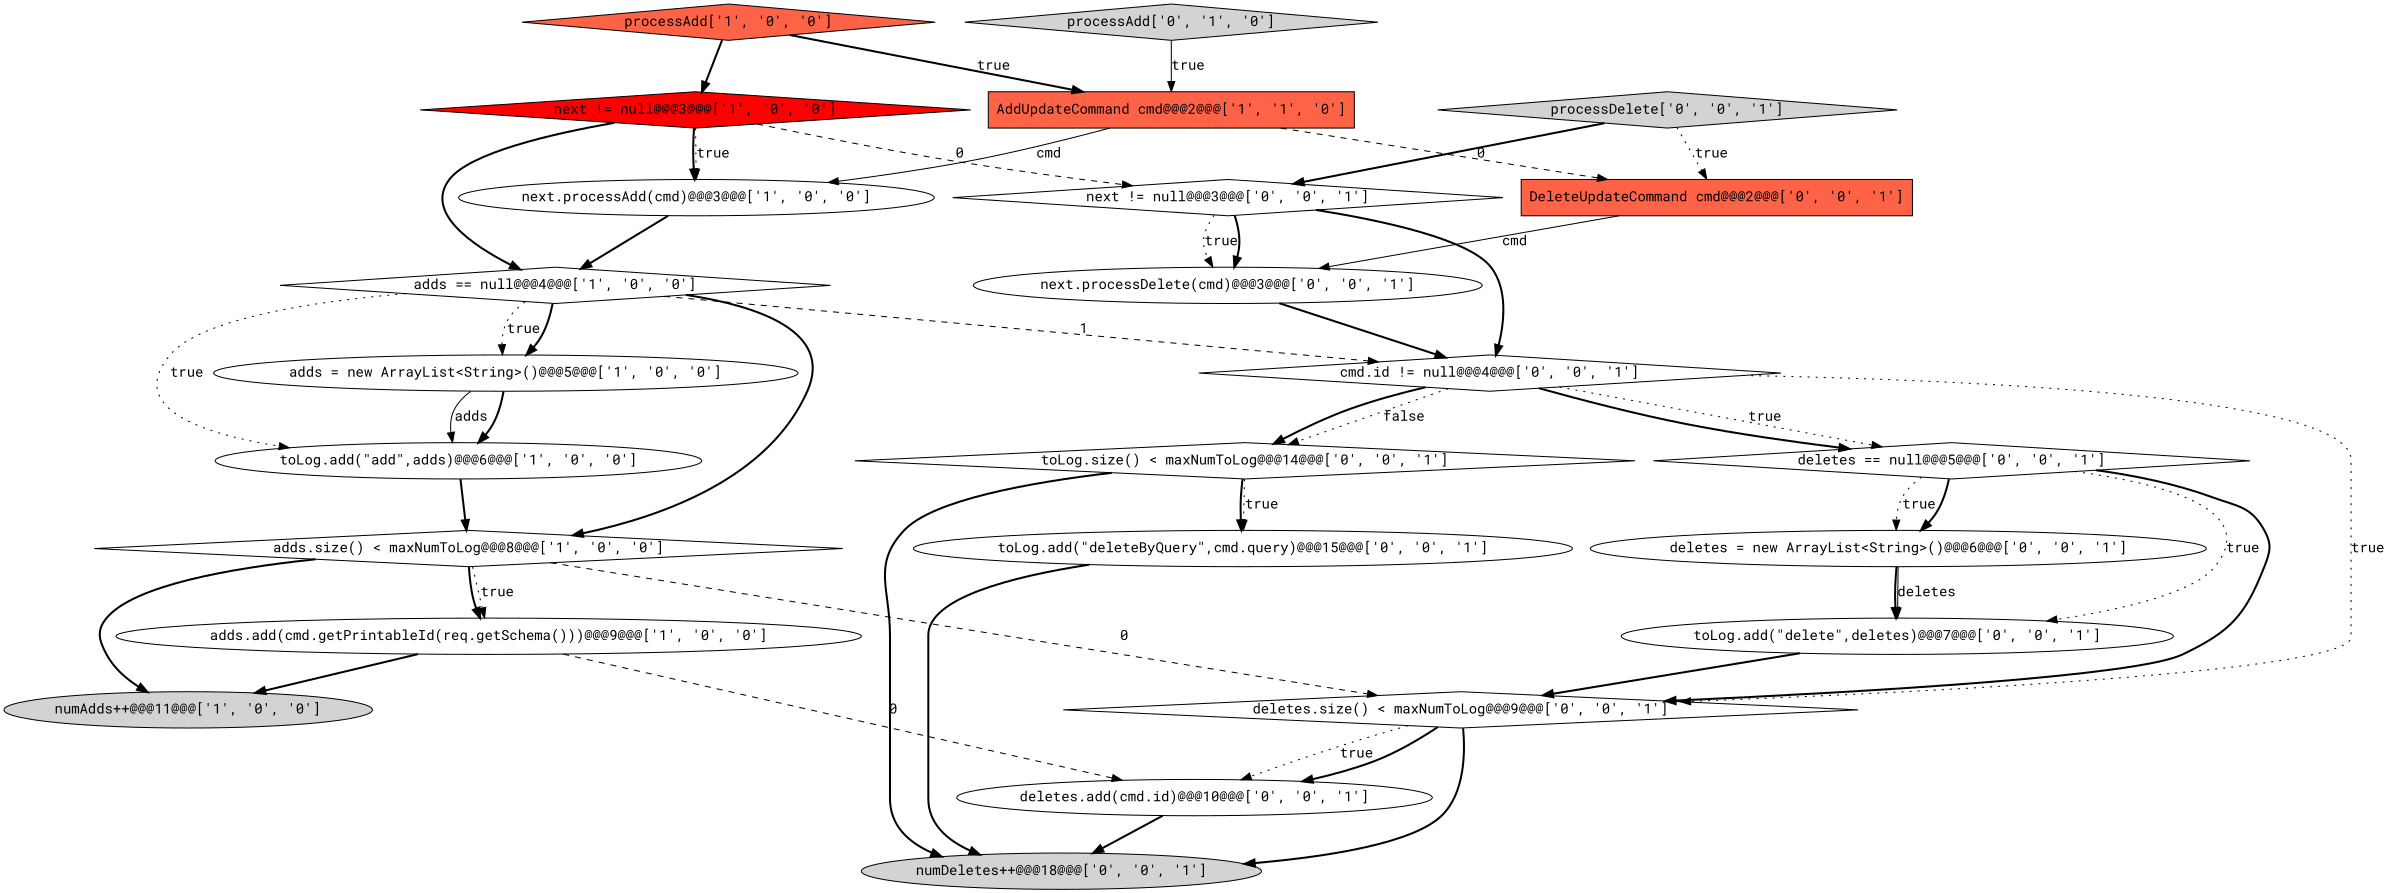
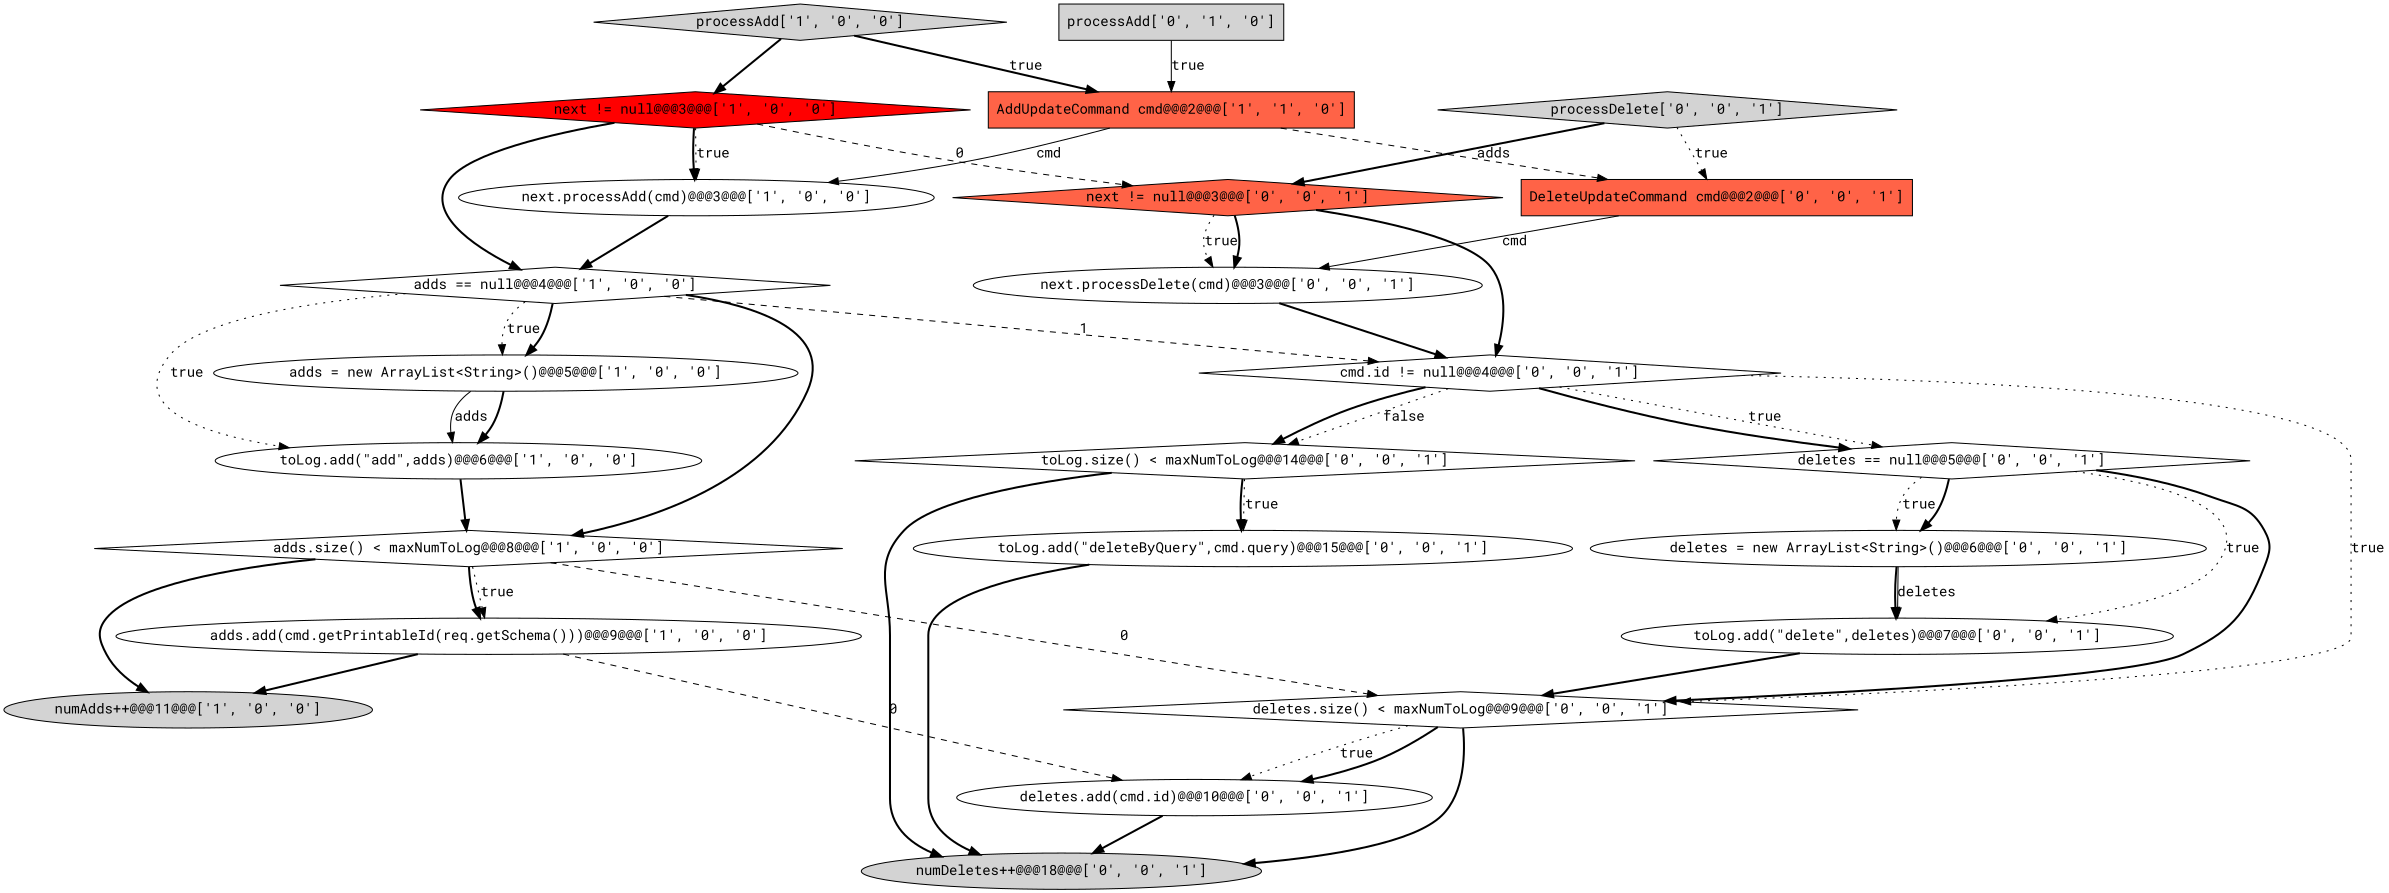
node "processAdd['1', '0', '0']": fillcolor tomato -> lightgray
node "processAdd['0', '1', '0']": shape diamond -> box
edge "AddUpdateCommand cmd@@@2@@@['1', '1', '0']" -> "DeleteUpdateCommand cmd@@@2@@@['0', '0', '1']": label "0" -> "adds"
node "next != null@@@3@@@['0', '0', '1']": fillcolor white -> tomato
